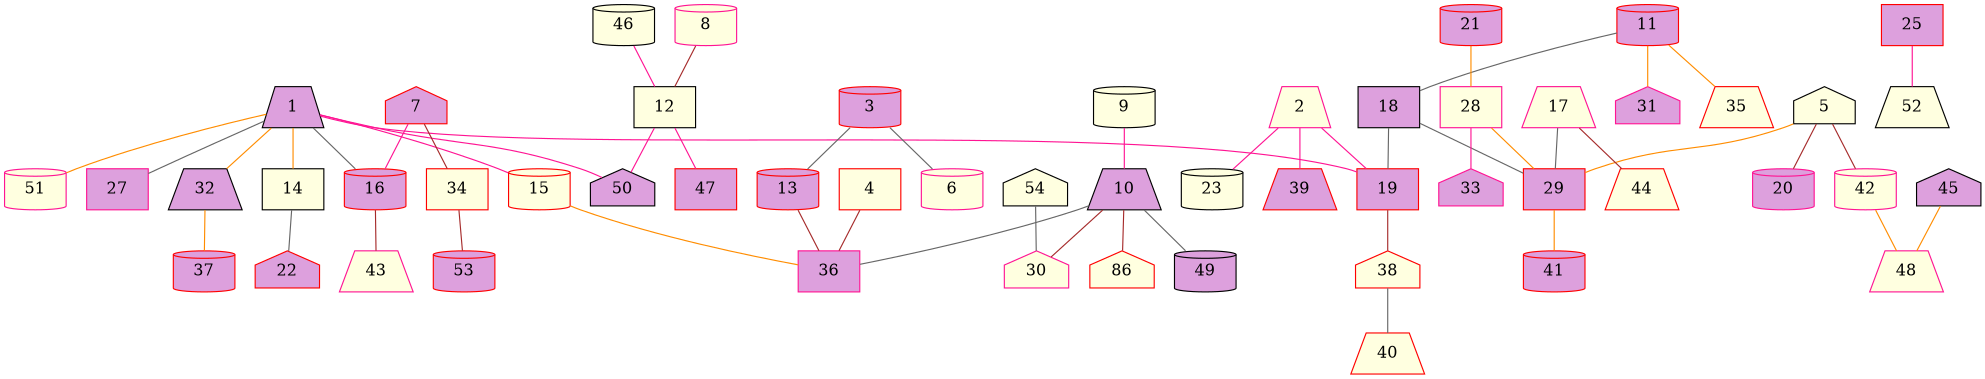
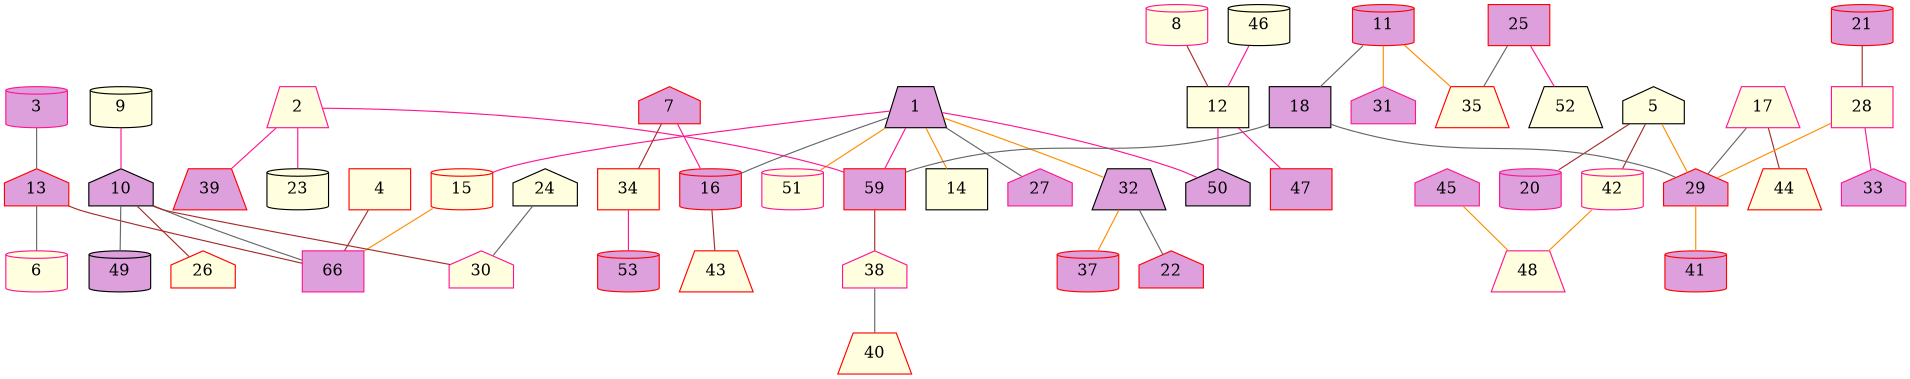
edge "21" -- "28": color darkorange -> brown
edge "25" -- "35": added
node "3": color red -> deeppink
edge "3" -- "6": now "13" -- "6"
node "27": shape box -> house
node "13": shape cylinder -> house
node "54": label "54" -> "24"
node "10": shape trapezium -> house
node "19": label "19" -> "59"
node "29": shape box -> house
node "45": color black -> deeppink
edge "34" -- "53": color brown -> deeppink
edge "14" -- "22": now "32" -- "22"
node "43": color deeppink -> red
node "36": label "36" -> "66"
node "86": label "86" -> "26"
node "38": color red -> deeppink
